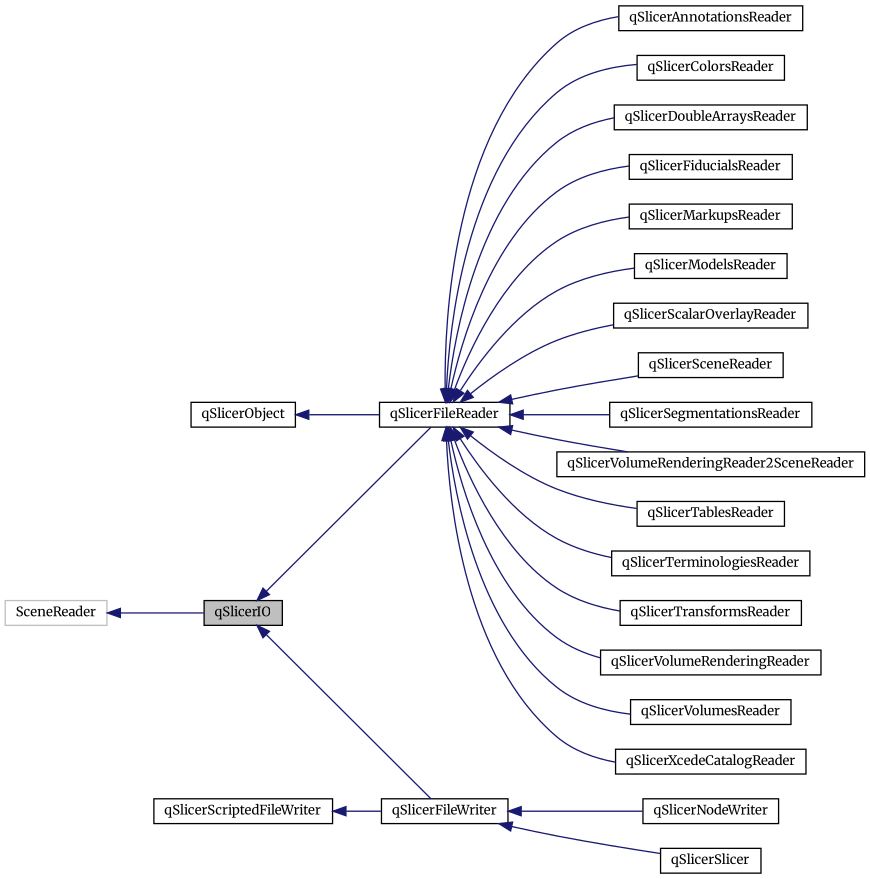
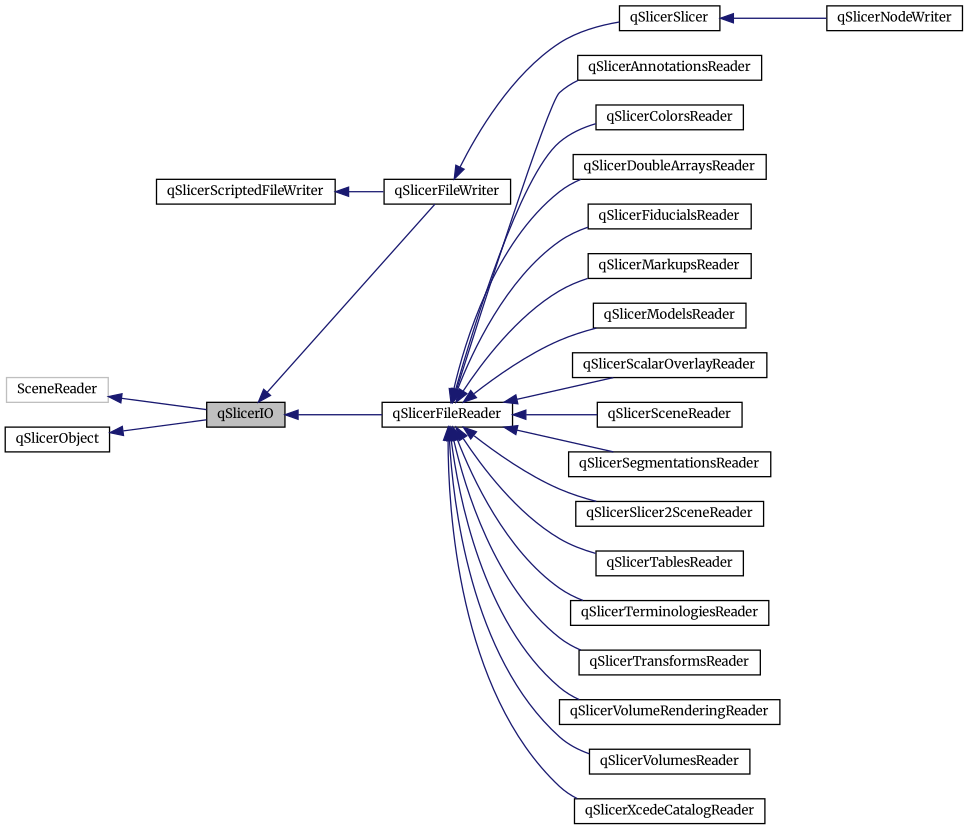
edge "qSlicerFileReader" -> "qSlicerObject": now "qSlicerIO" -> "qSlicerObject"
node "qSlicerVolumeRenderingReader2SceneReader": label "qSlicerVolumeRenderingReader2SceneReader" -> "qSlicerSlicer2SceneReader"
edge "qSlicerNodeWriter" -> "qSlicerFileWriter": now "qSlicerNodeWriter" -> "qSlicerSlicer"
